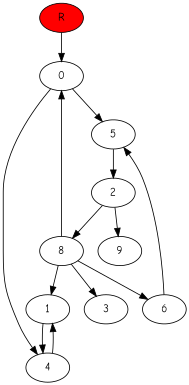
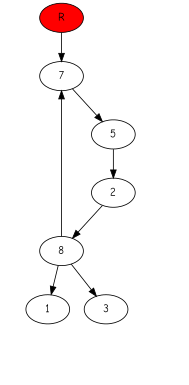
node "0": label "0" -> "7"
node "9": removed
node "6": removed
node "4": removed
